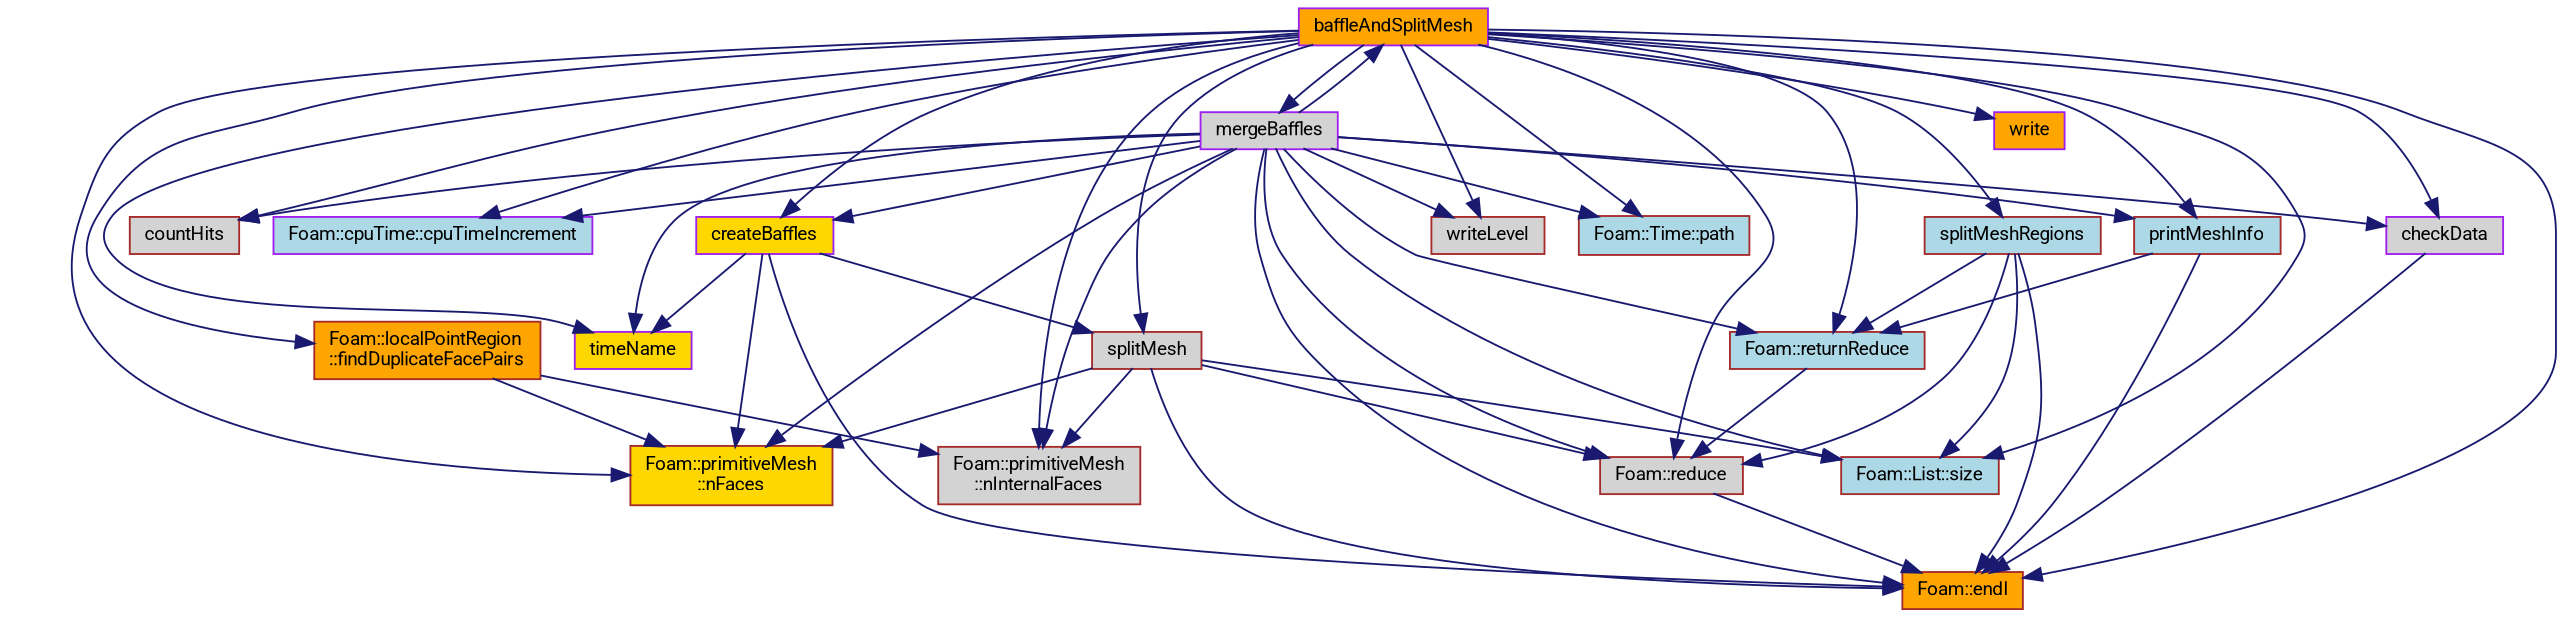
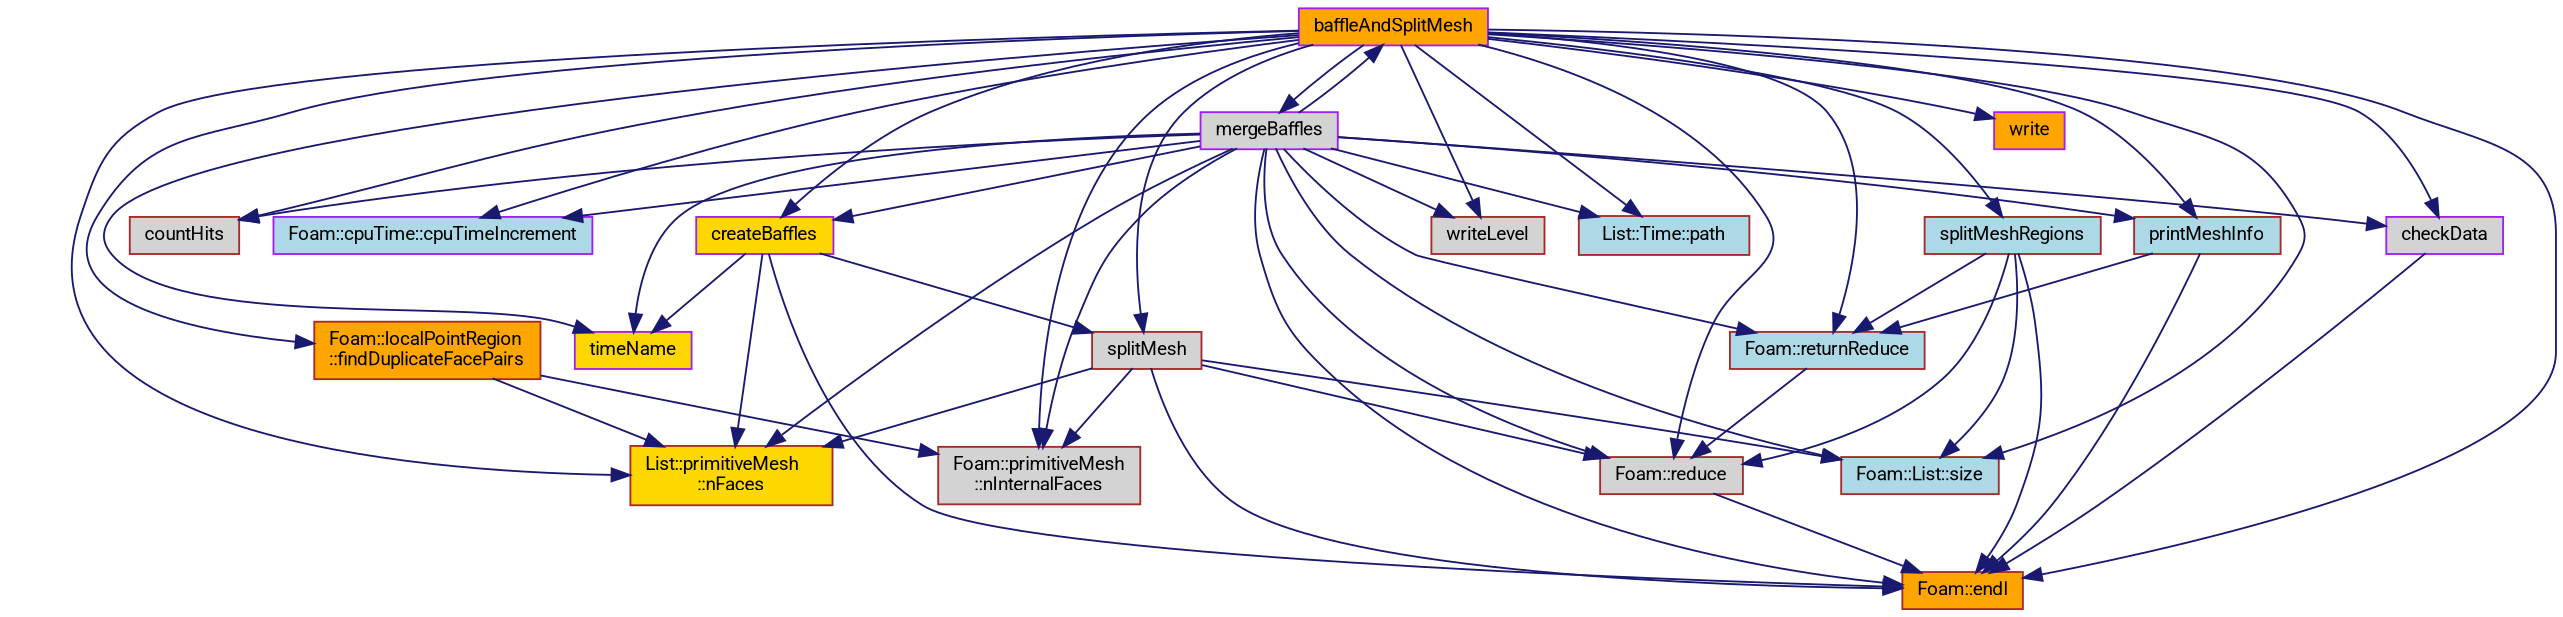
node "Foam::Time::path": label "Foam::Time::path" -> "List::Time::path"
node "Foam::primitiveMesh ::nFaces": label "Foam::primitiveMesh ::nFaces" -> "List::primitiveMesh ::nFaces"
